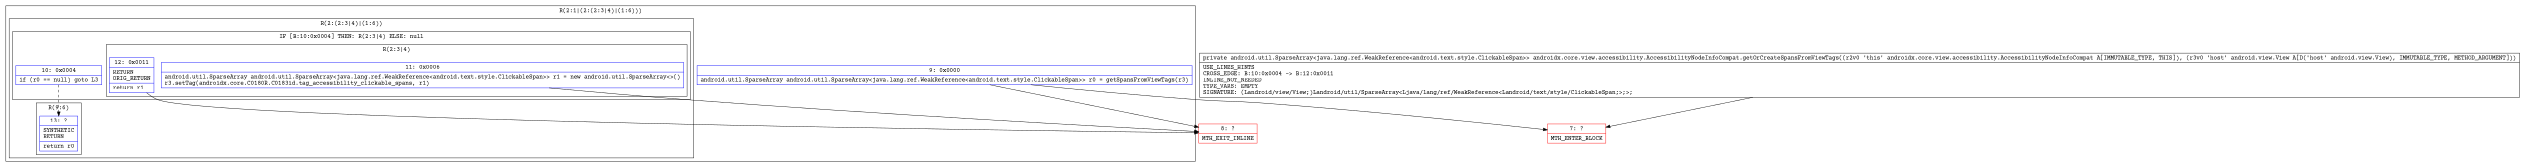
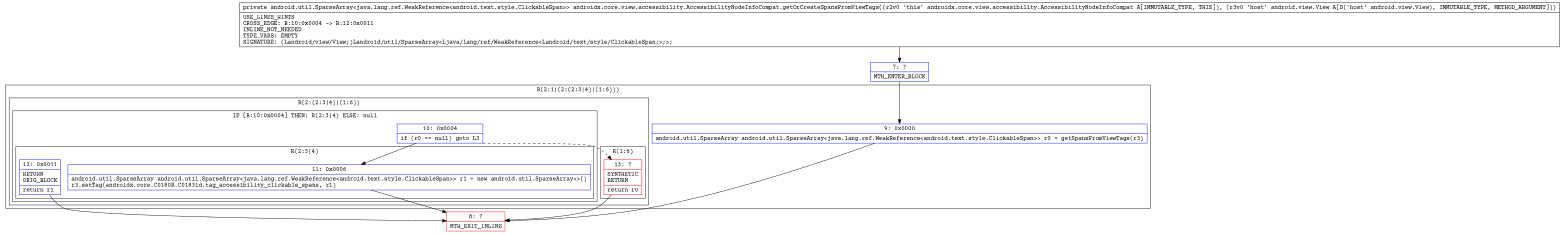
node "12: 0x0011": text "ORIG_RETURN" -> "ORIG_BLOCK"
edge "9: 0x0000" -> "7: ?": reversed
cluster "R(9:6)": label "R(9:6)" -> "R(1:6)"
node "13: ?": color blue -> red
node "7: ?": color red -> blue
edge "10: 0x0004" -> "11: 0x0006": added
edge "13: ?" -> "8: ?": added
